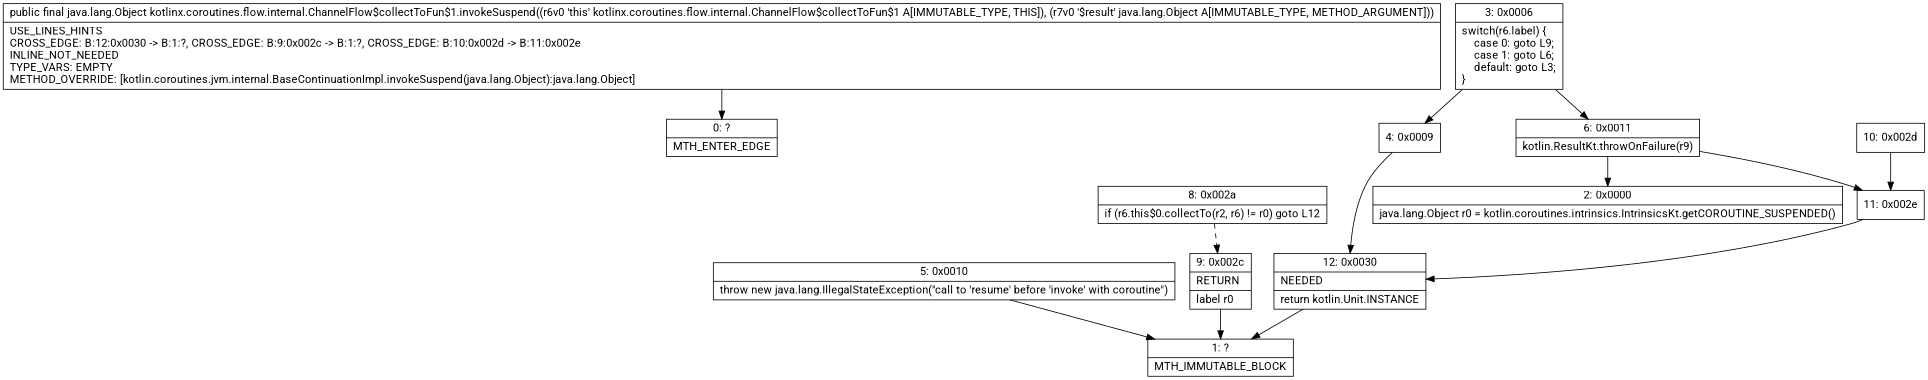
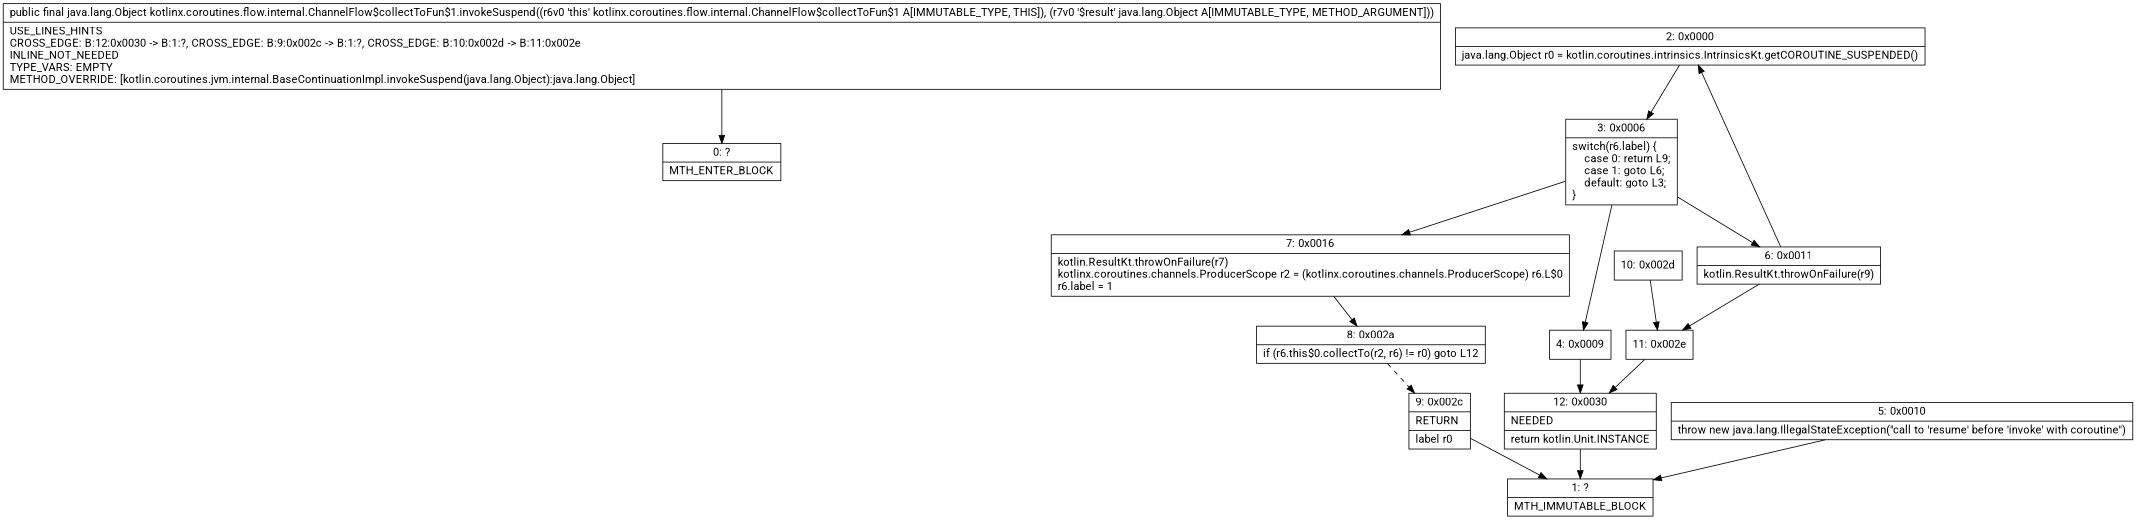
node "3: 0x0006": text "case 0: goto L9;" -> "case 0: return L9;"
edge "2: 0x0000" -> "3: 0x0006": added
node "0: ?": text "MTH_ENTER_EDGE" -> "MTH_ENTER_BLOCK"
node "7: 0x0016": added
